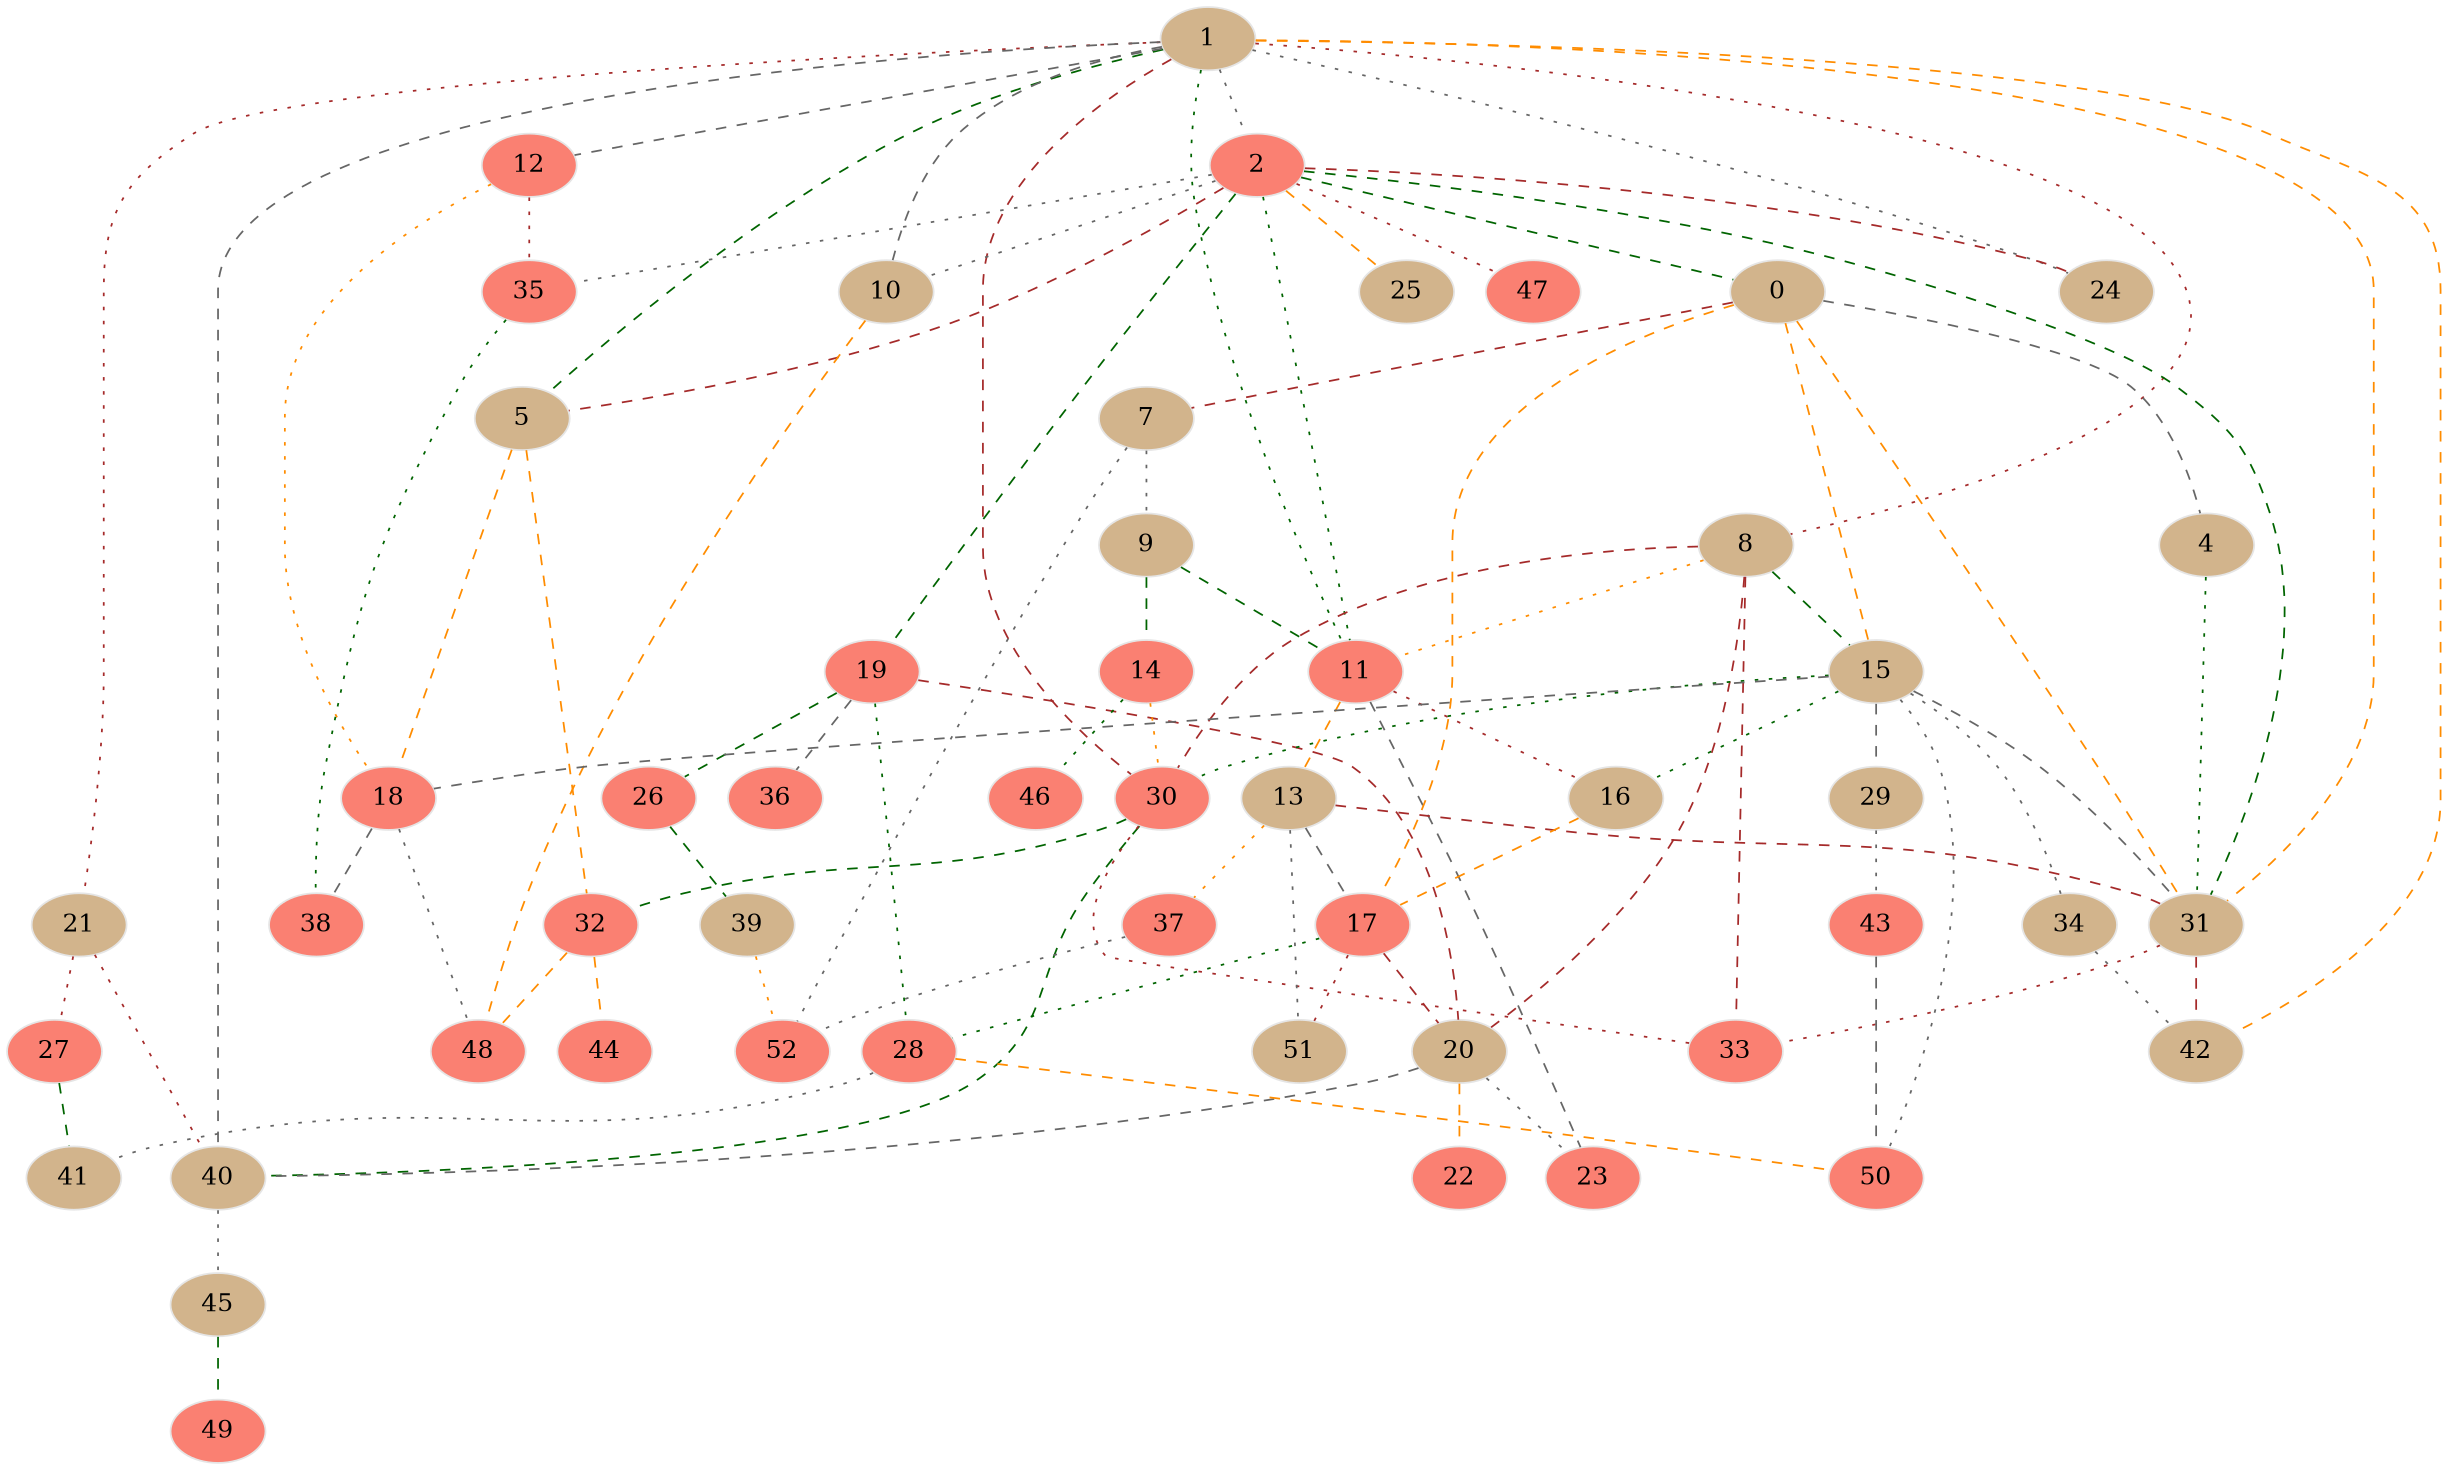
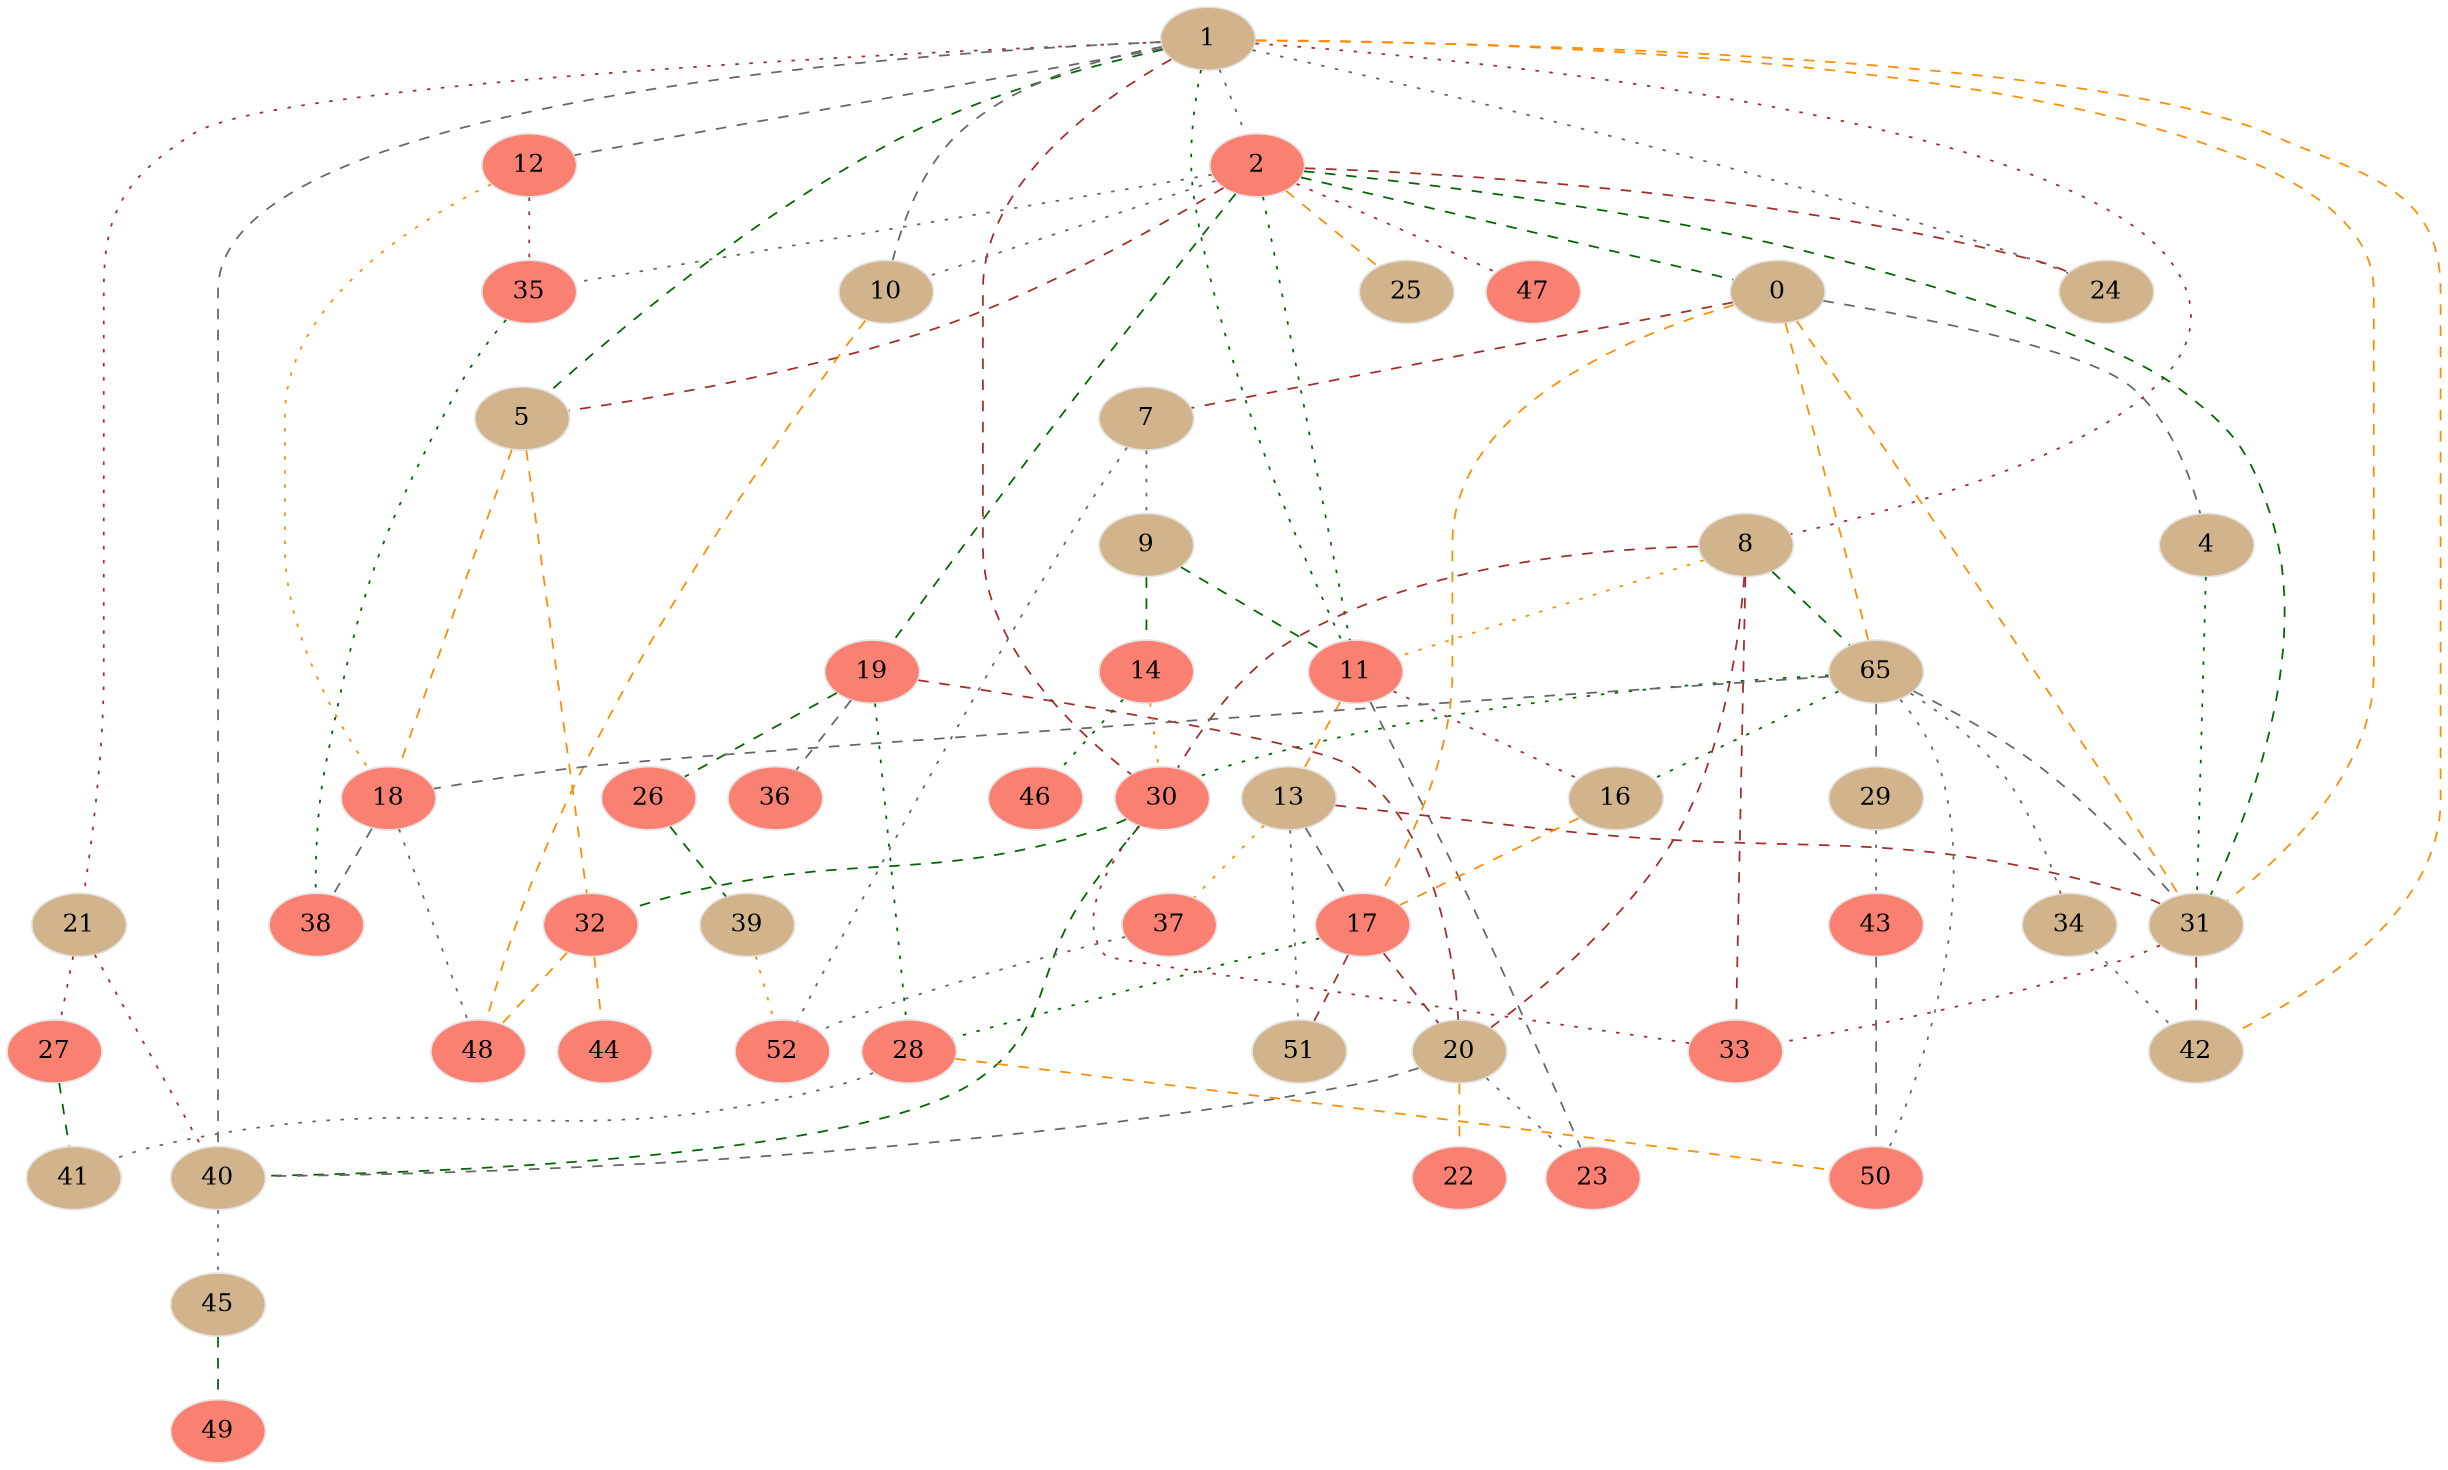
node "15": label "15" -> "65"
edge "17" -- "51": style dotted -> dashed
